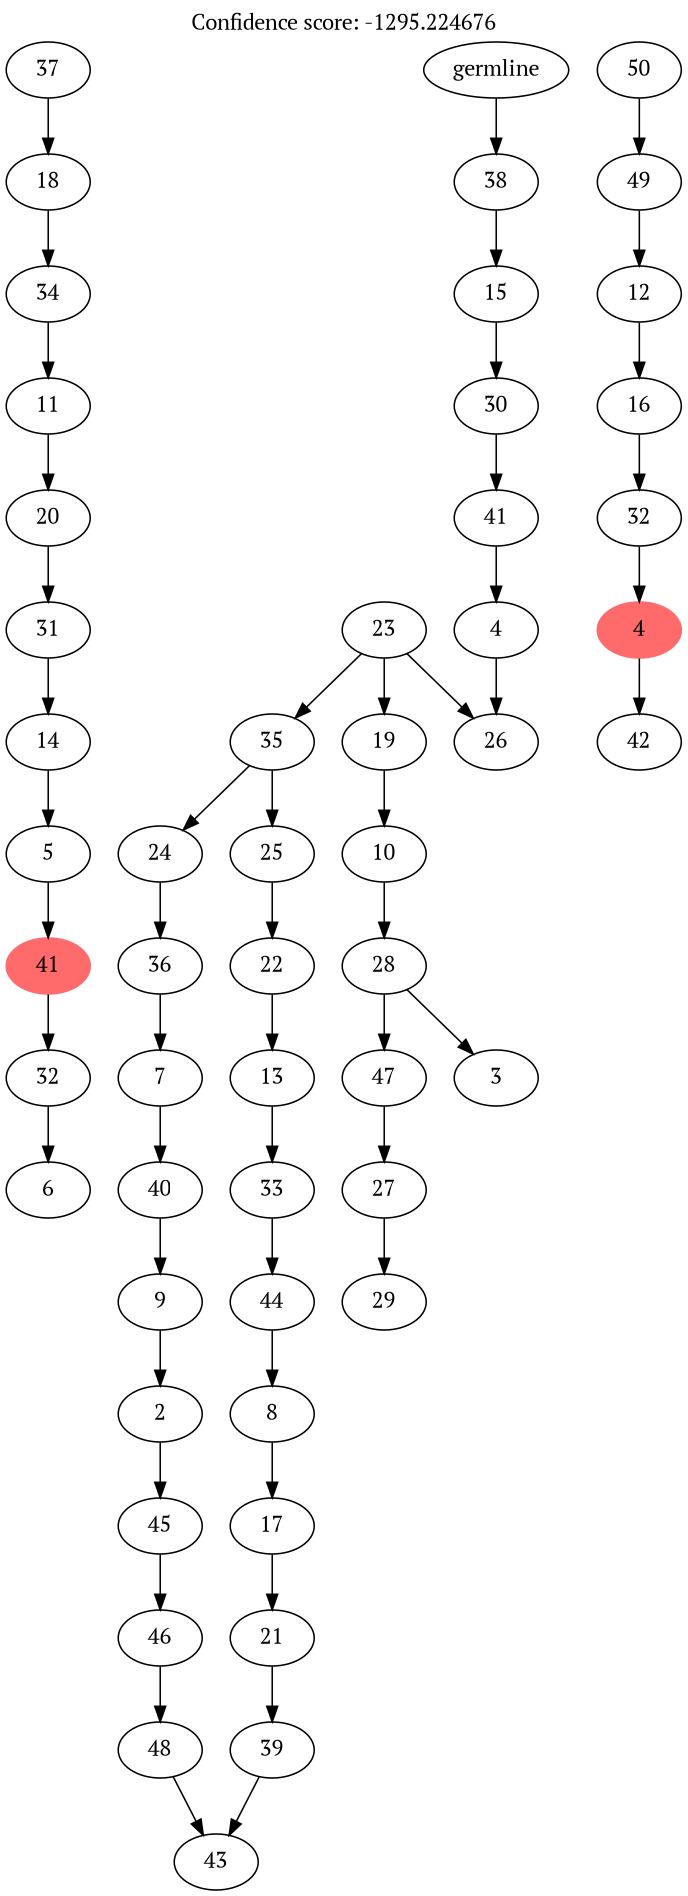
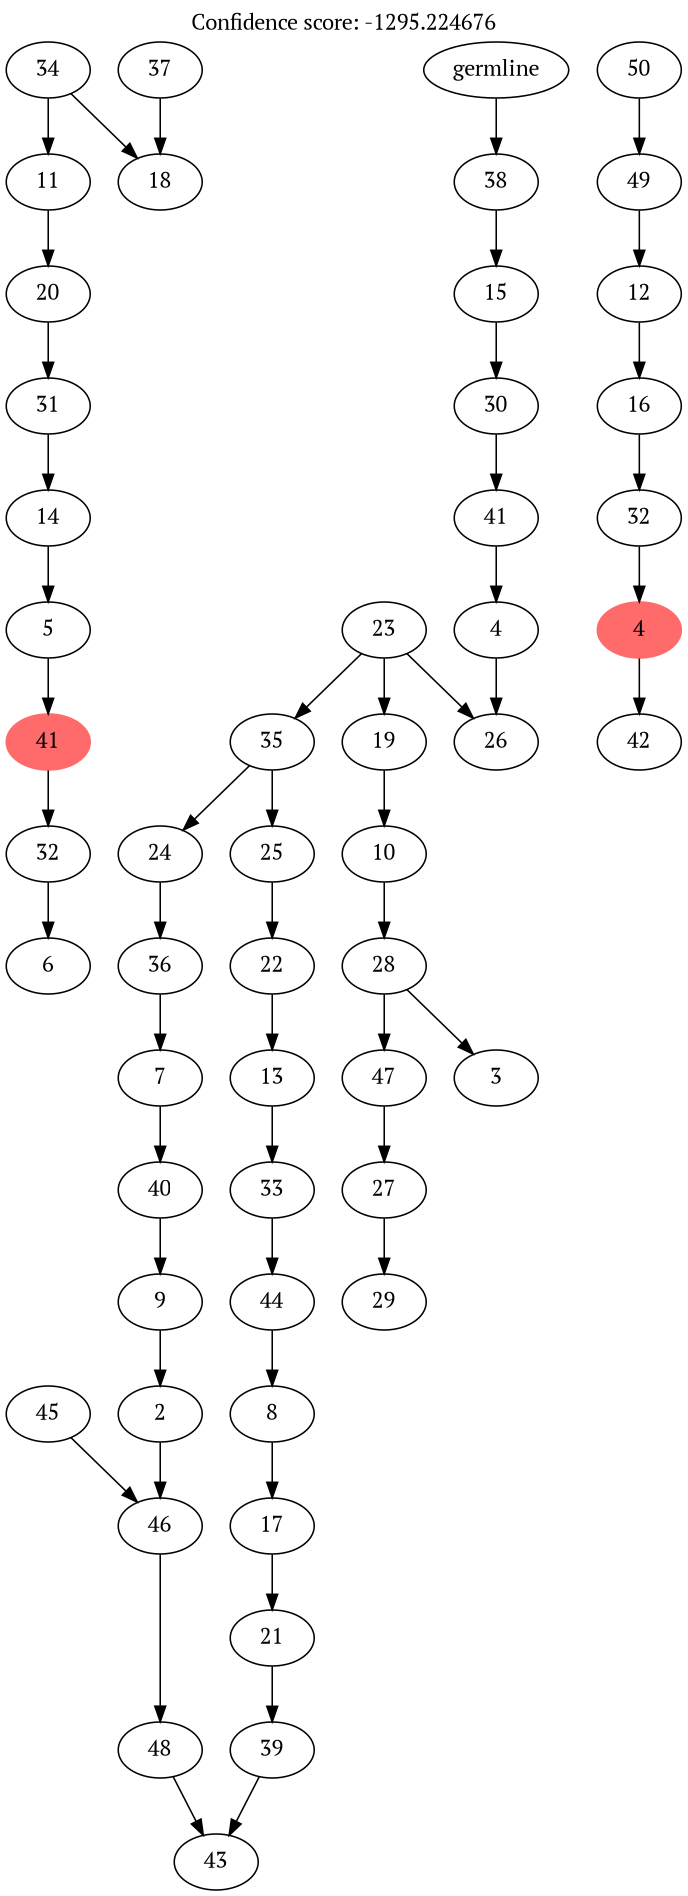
edge "18" -> "34": reversed
edge "2" -> "45": now "2" -> "46"
